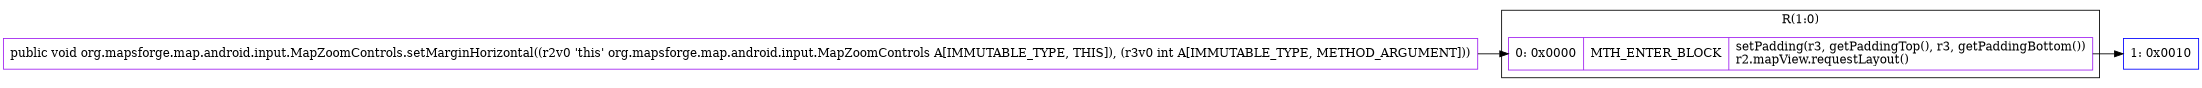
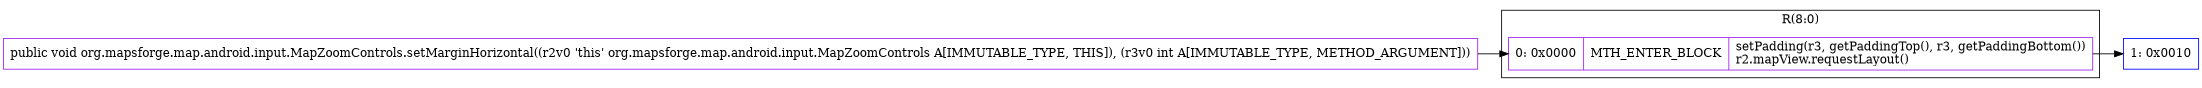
cluster "R(1:0)": label "R(1:0)" -> "R(8:0)"
